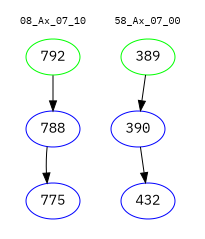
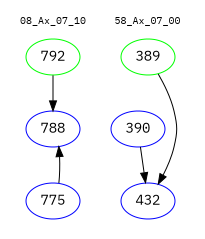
edge "389" -> "390": now "389" -> "432"
edge "788" -> "775": reversed
